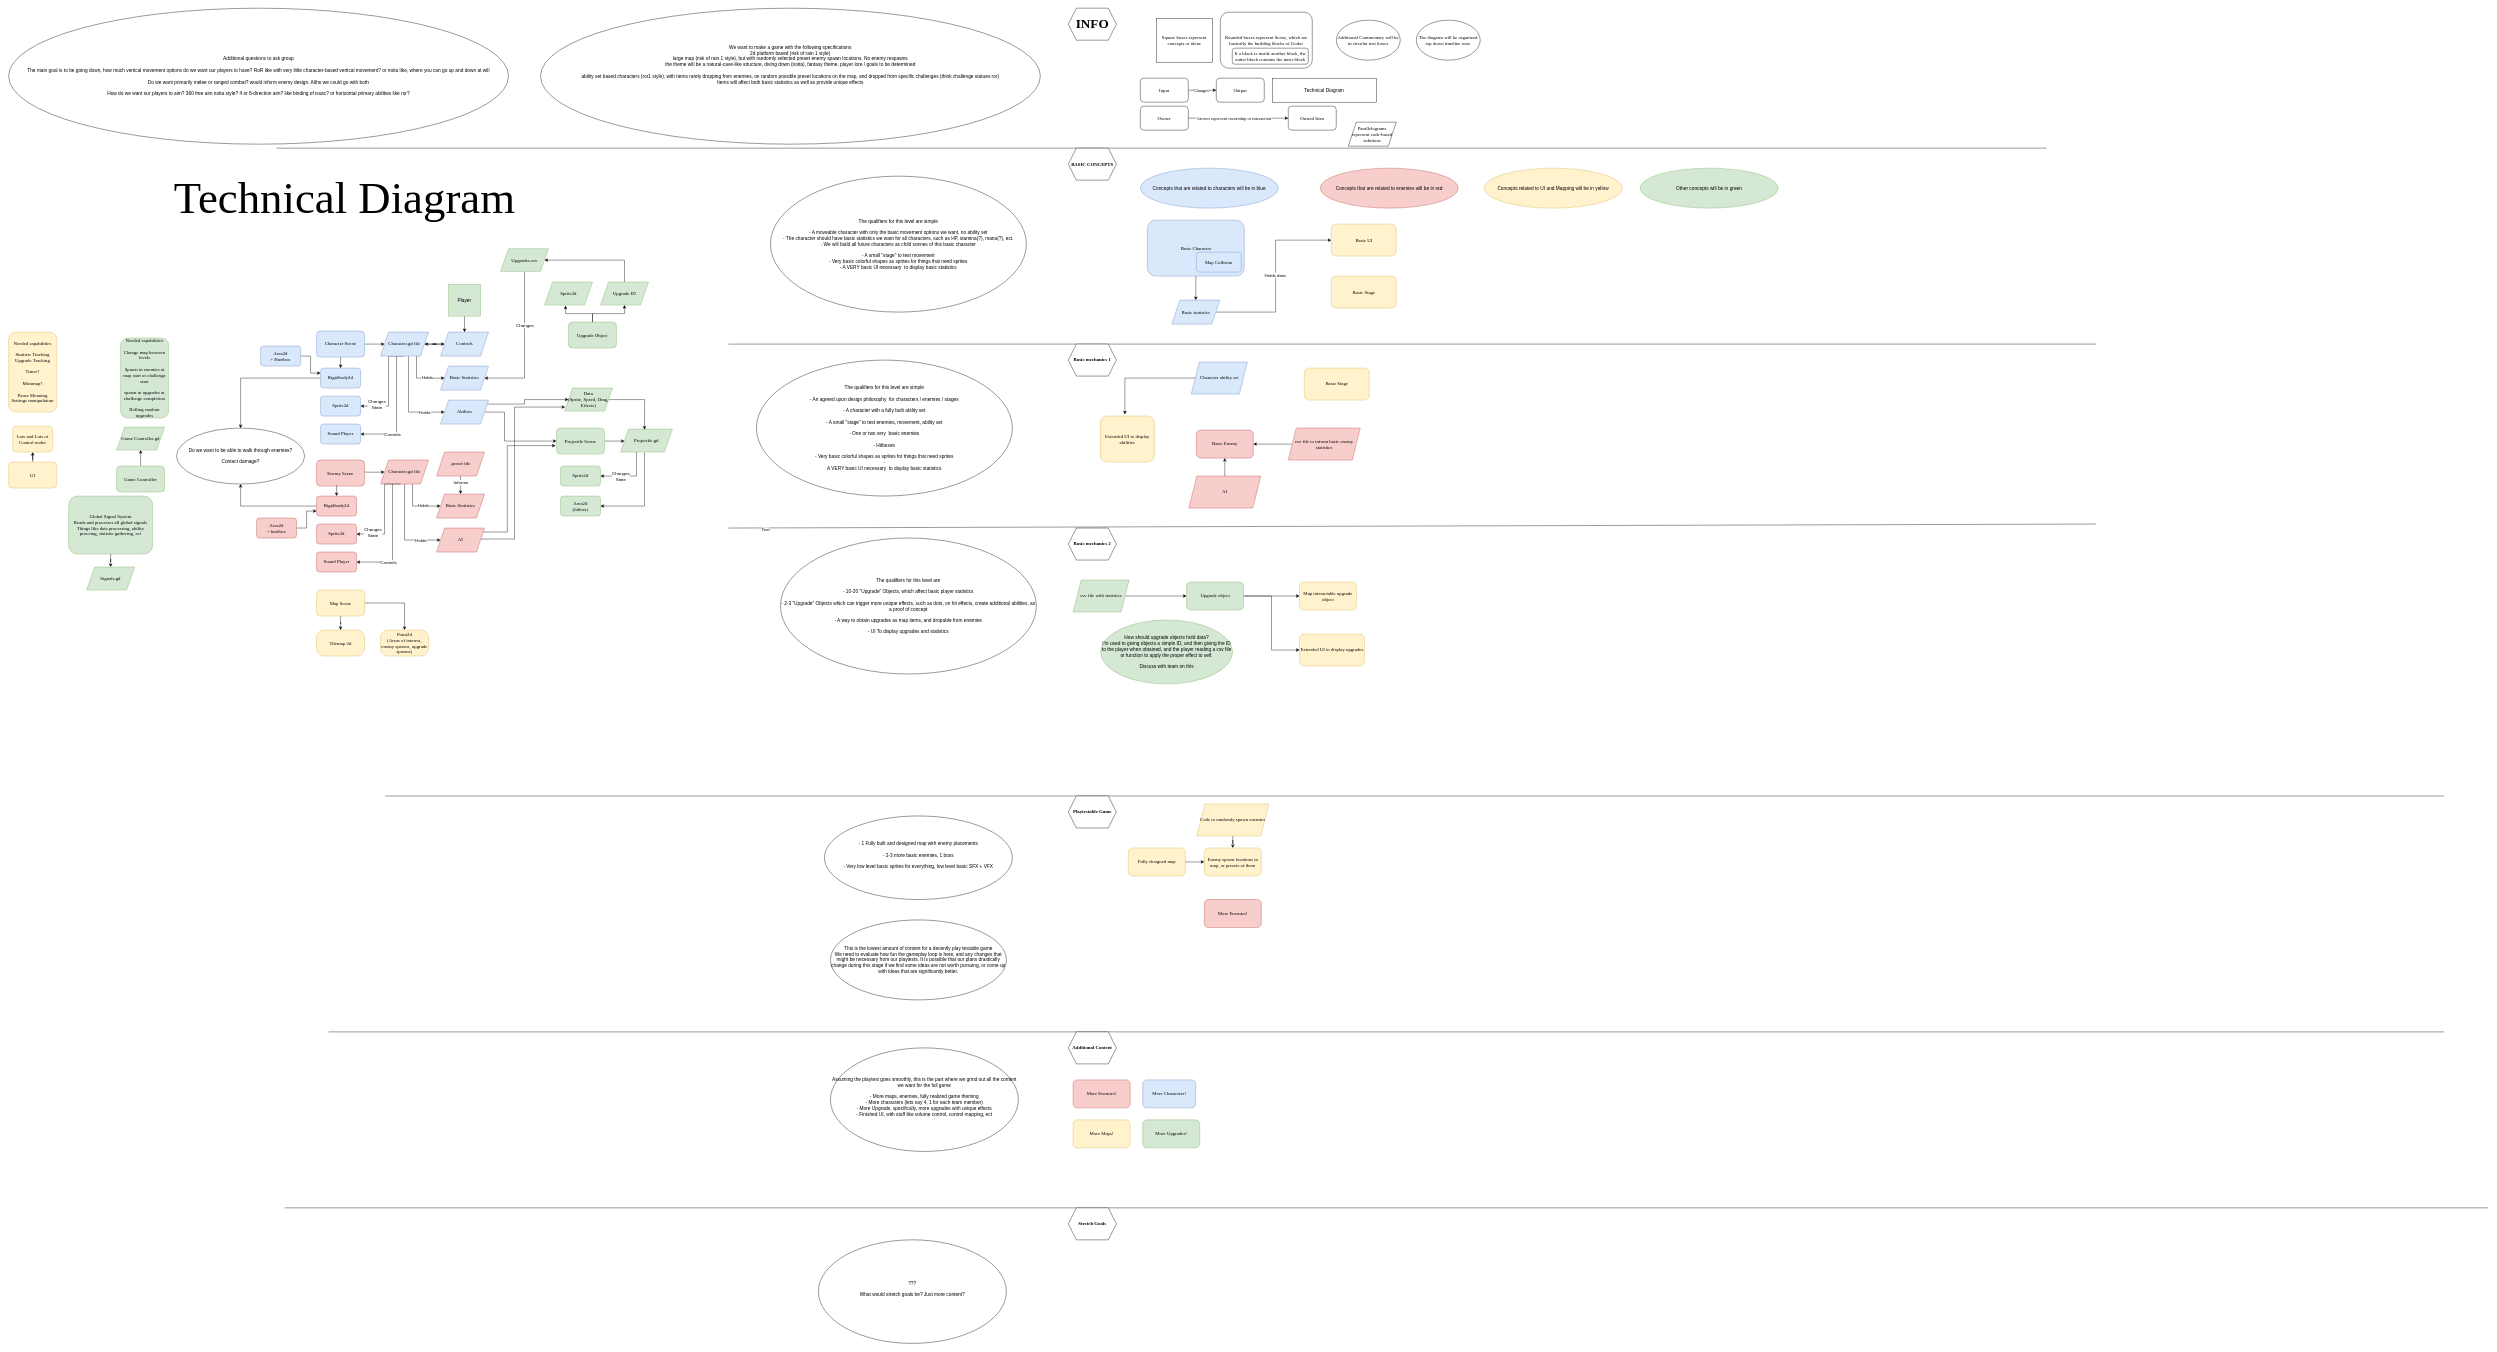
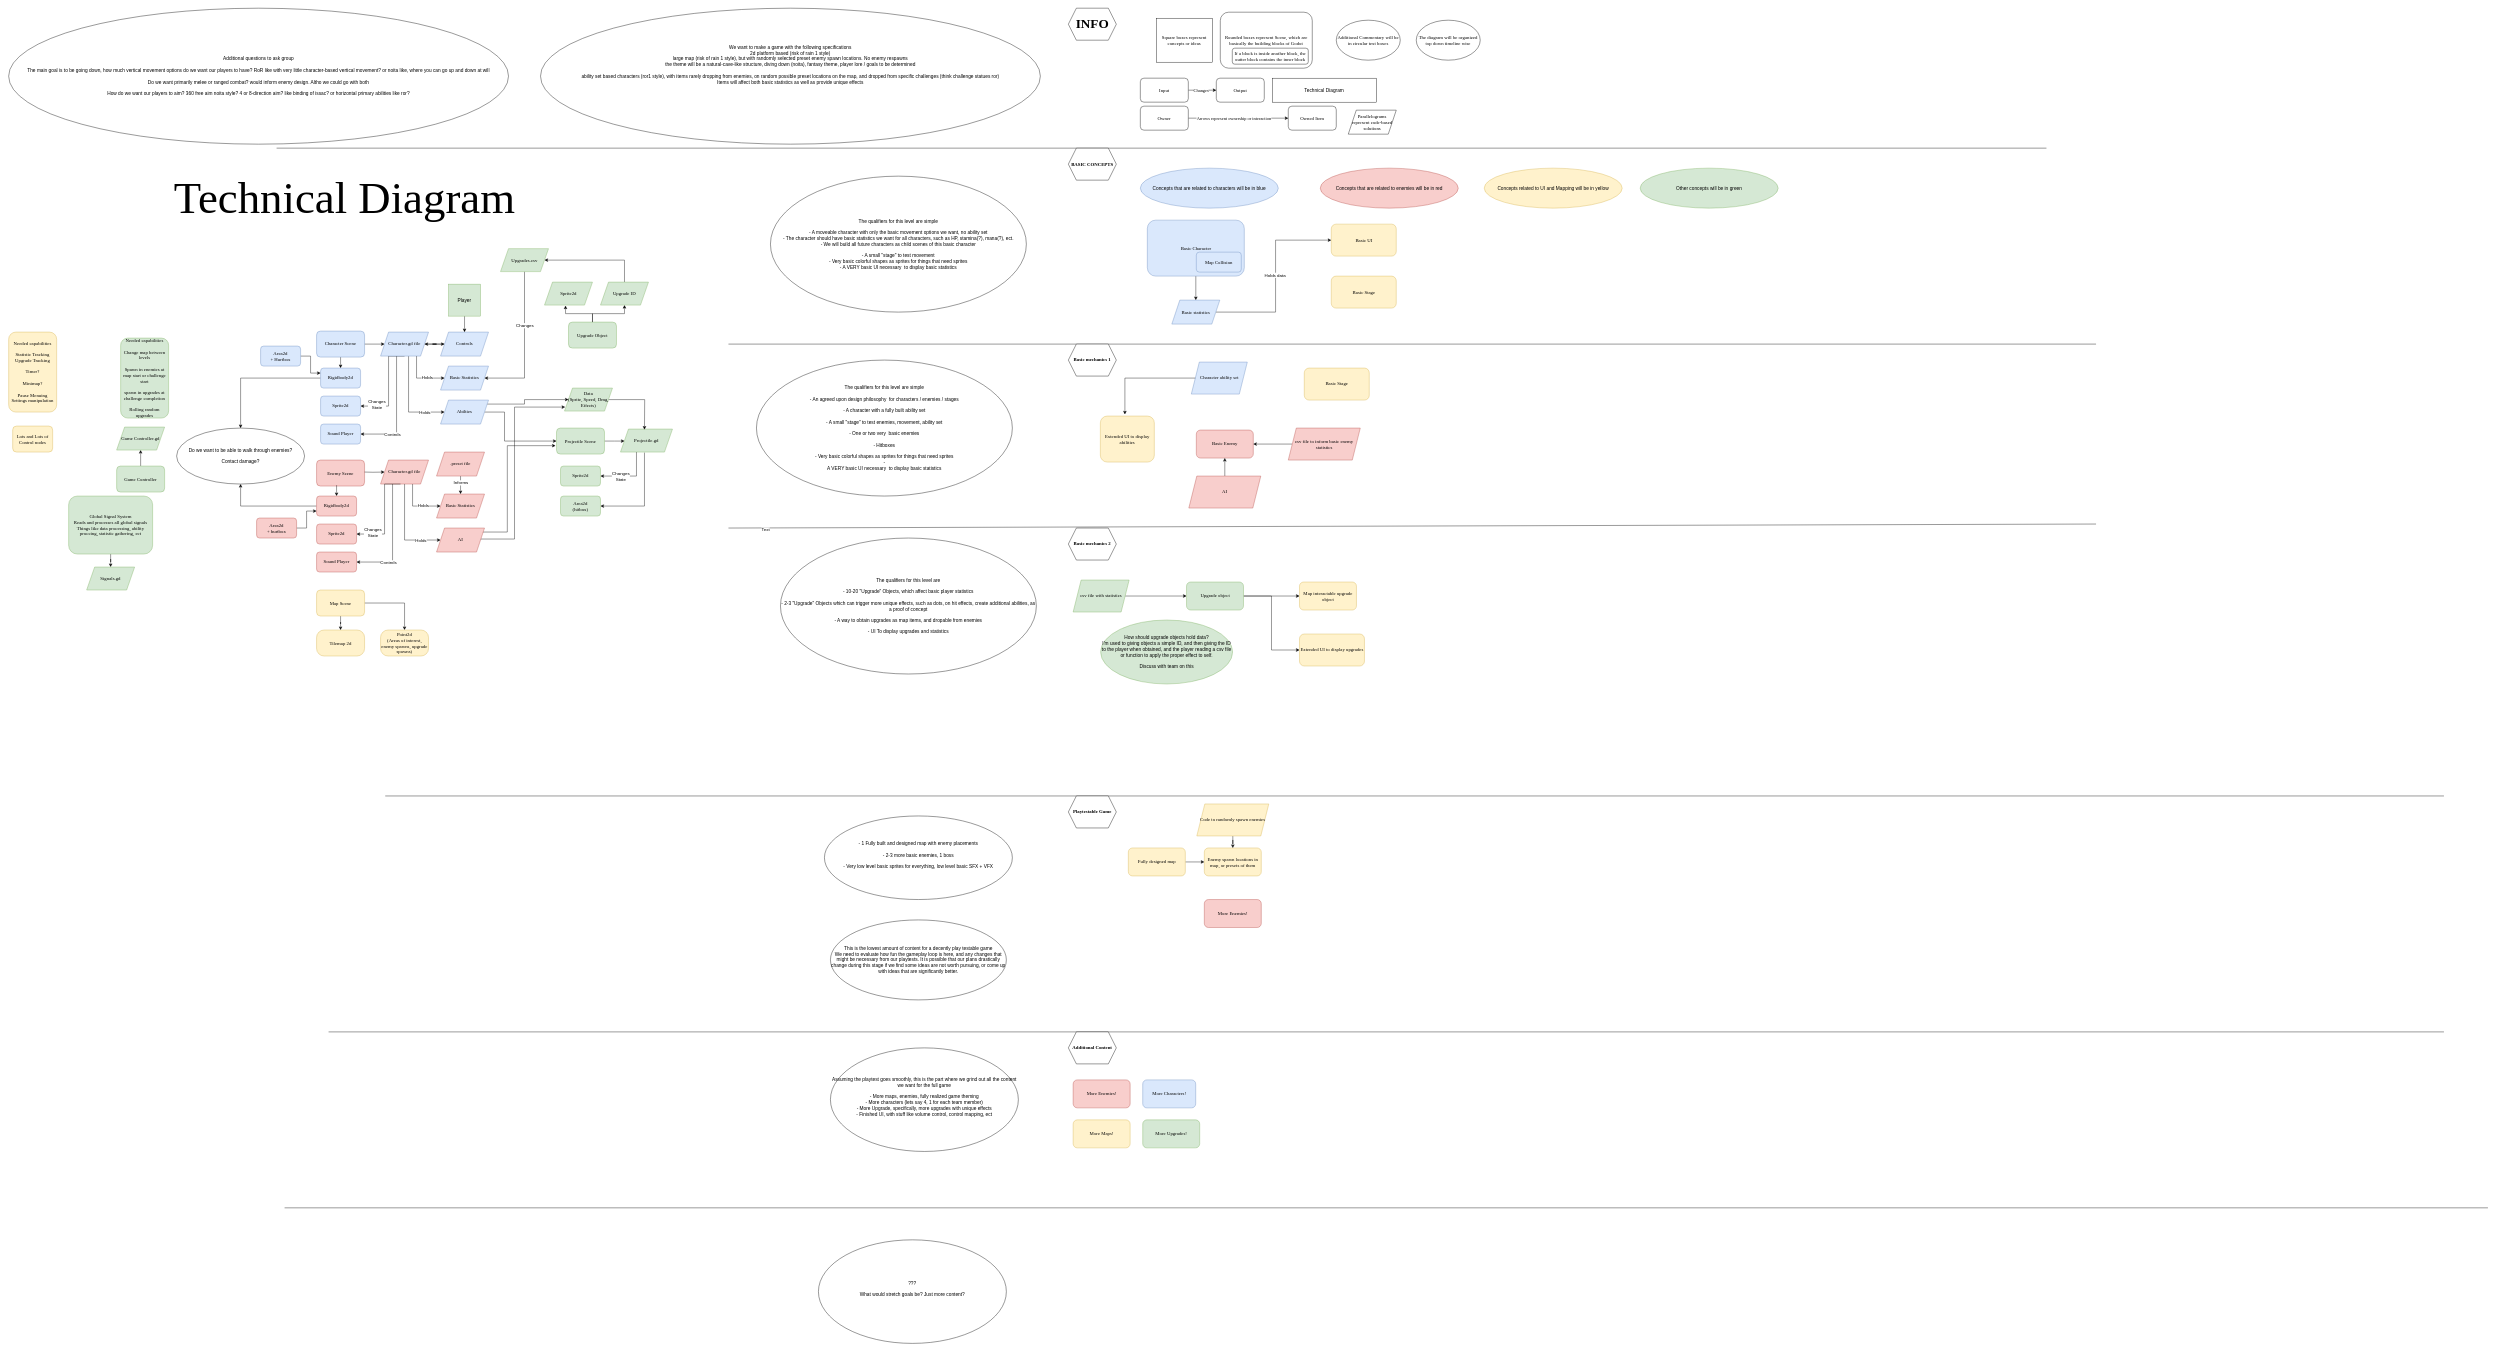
node "Parallelograms represent code-based solutions": moved (1372, 134) -> (1372, 122)
edge "UI" -> "Lots and Lots of Control nodes": removed
node "UI": removed
node "Stretch Goals": removed
